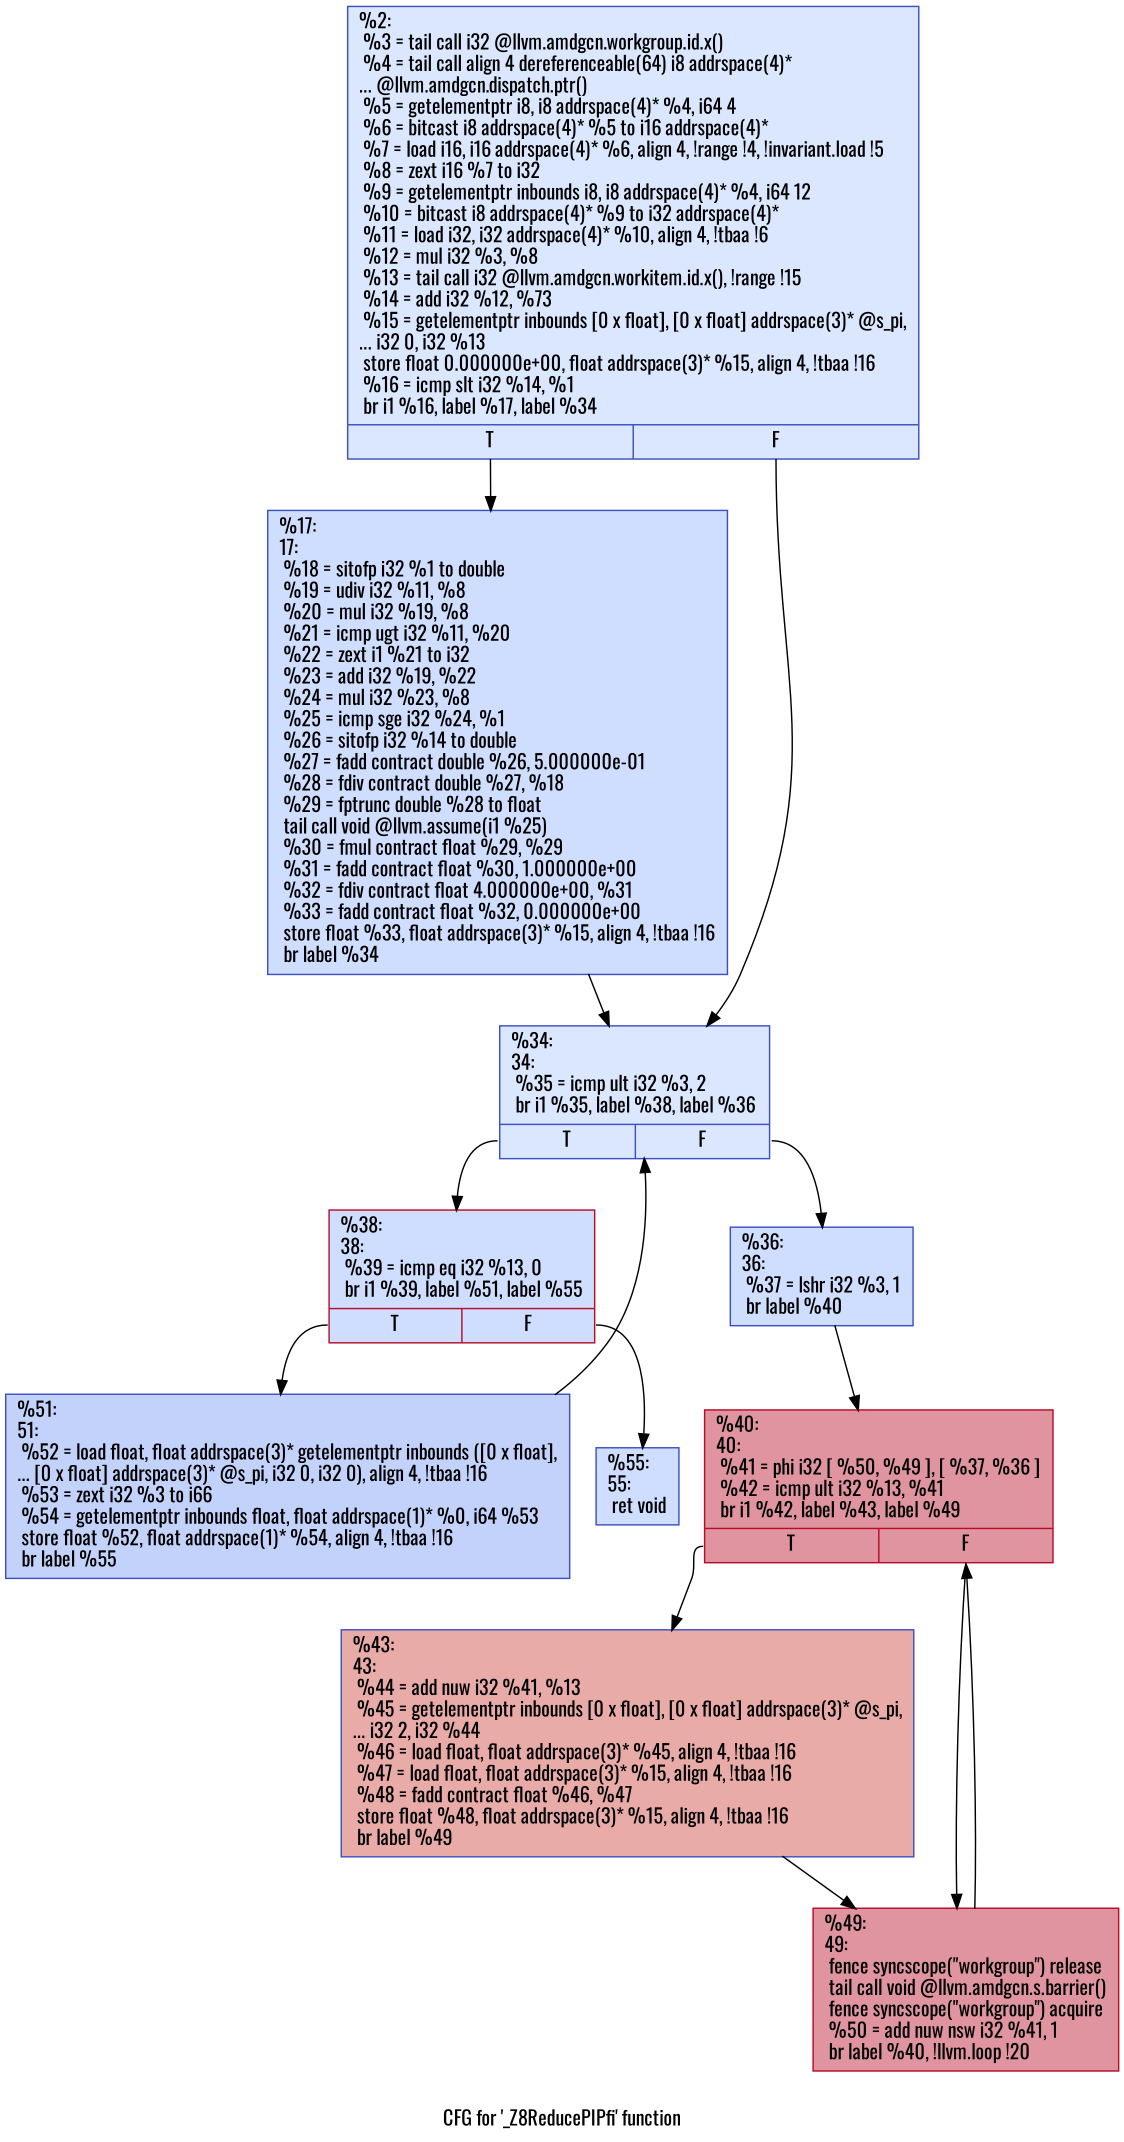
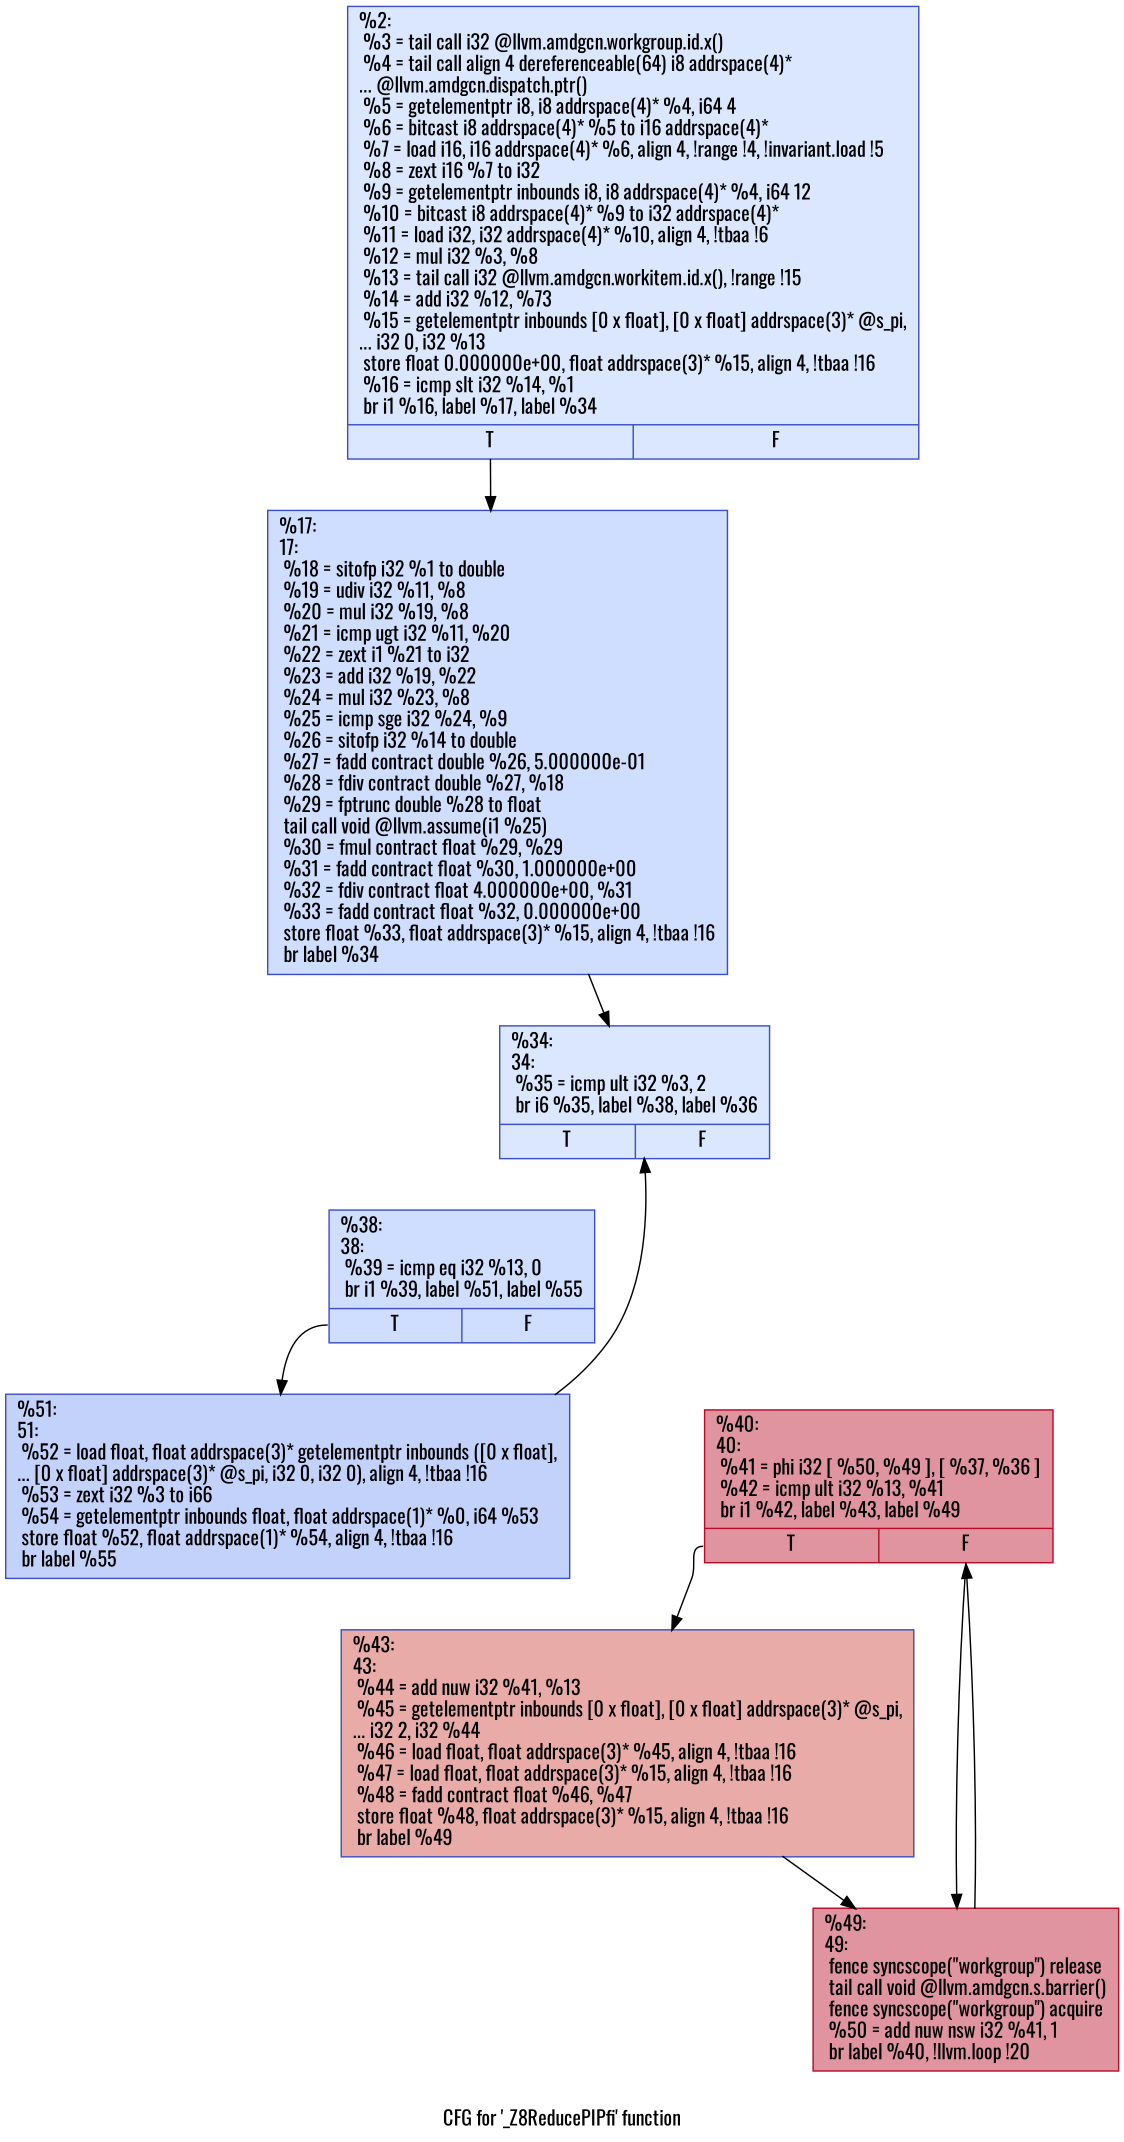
node "%17:": text "%25 = icmp sge i32 %24, %1" -> "%25 = icmp sge i32 %24, %9"
edge "%2:" -> "%34:": removed
node "%34:": text "br i1 %35, label %38, label %36" -> "br i6 %35, label %38, label %36"
edge "%34:" -> "%38:": removed
node "%38:": color #b70d28ff -> #3d50c3ff
node "%36:": removed
node "%55:": removed
